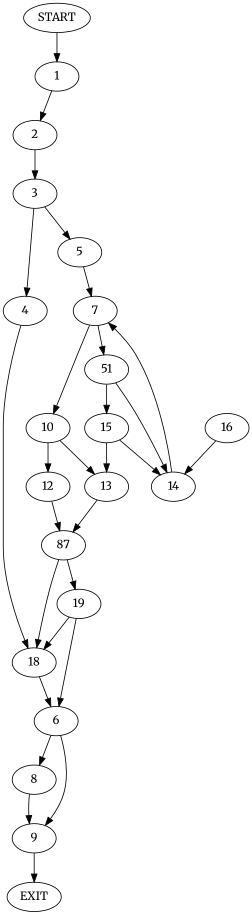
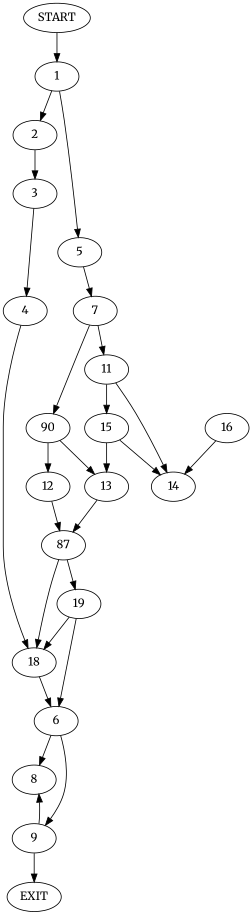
edge "3" -> "5": now "1" -> "5"
node "51": label "51" -> "11"
edge "14" -> "7": removed
node "10": label "10" -> "90"
edge "8" -> "9": reversed
